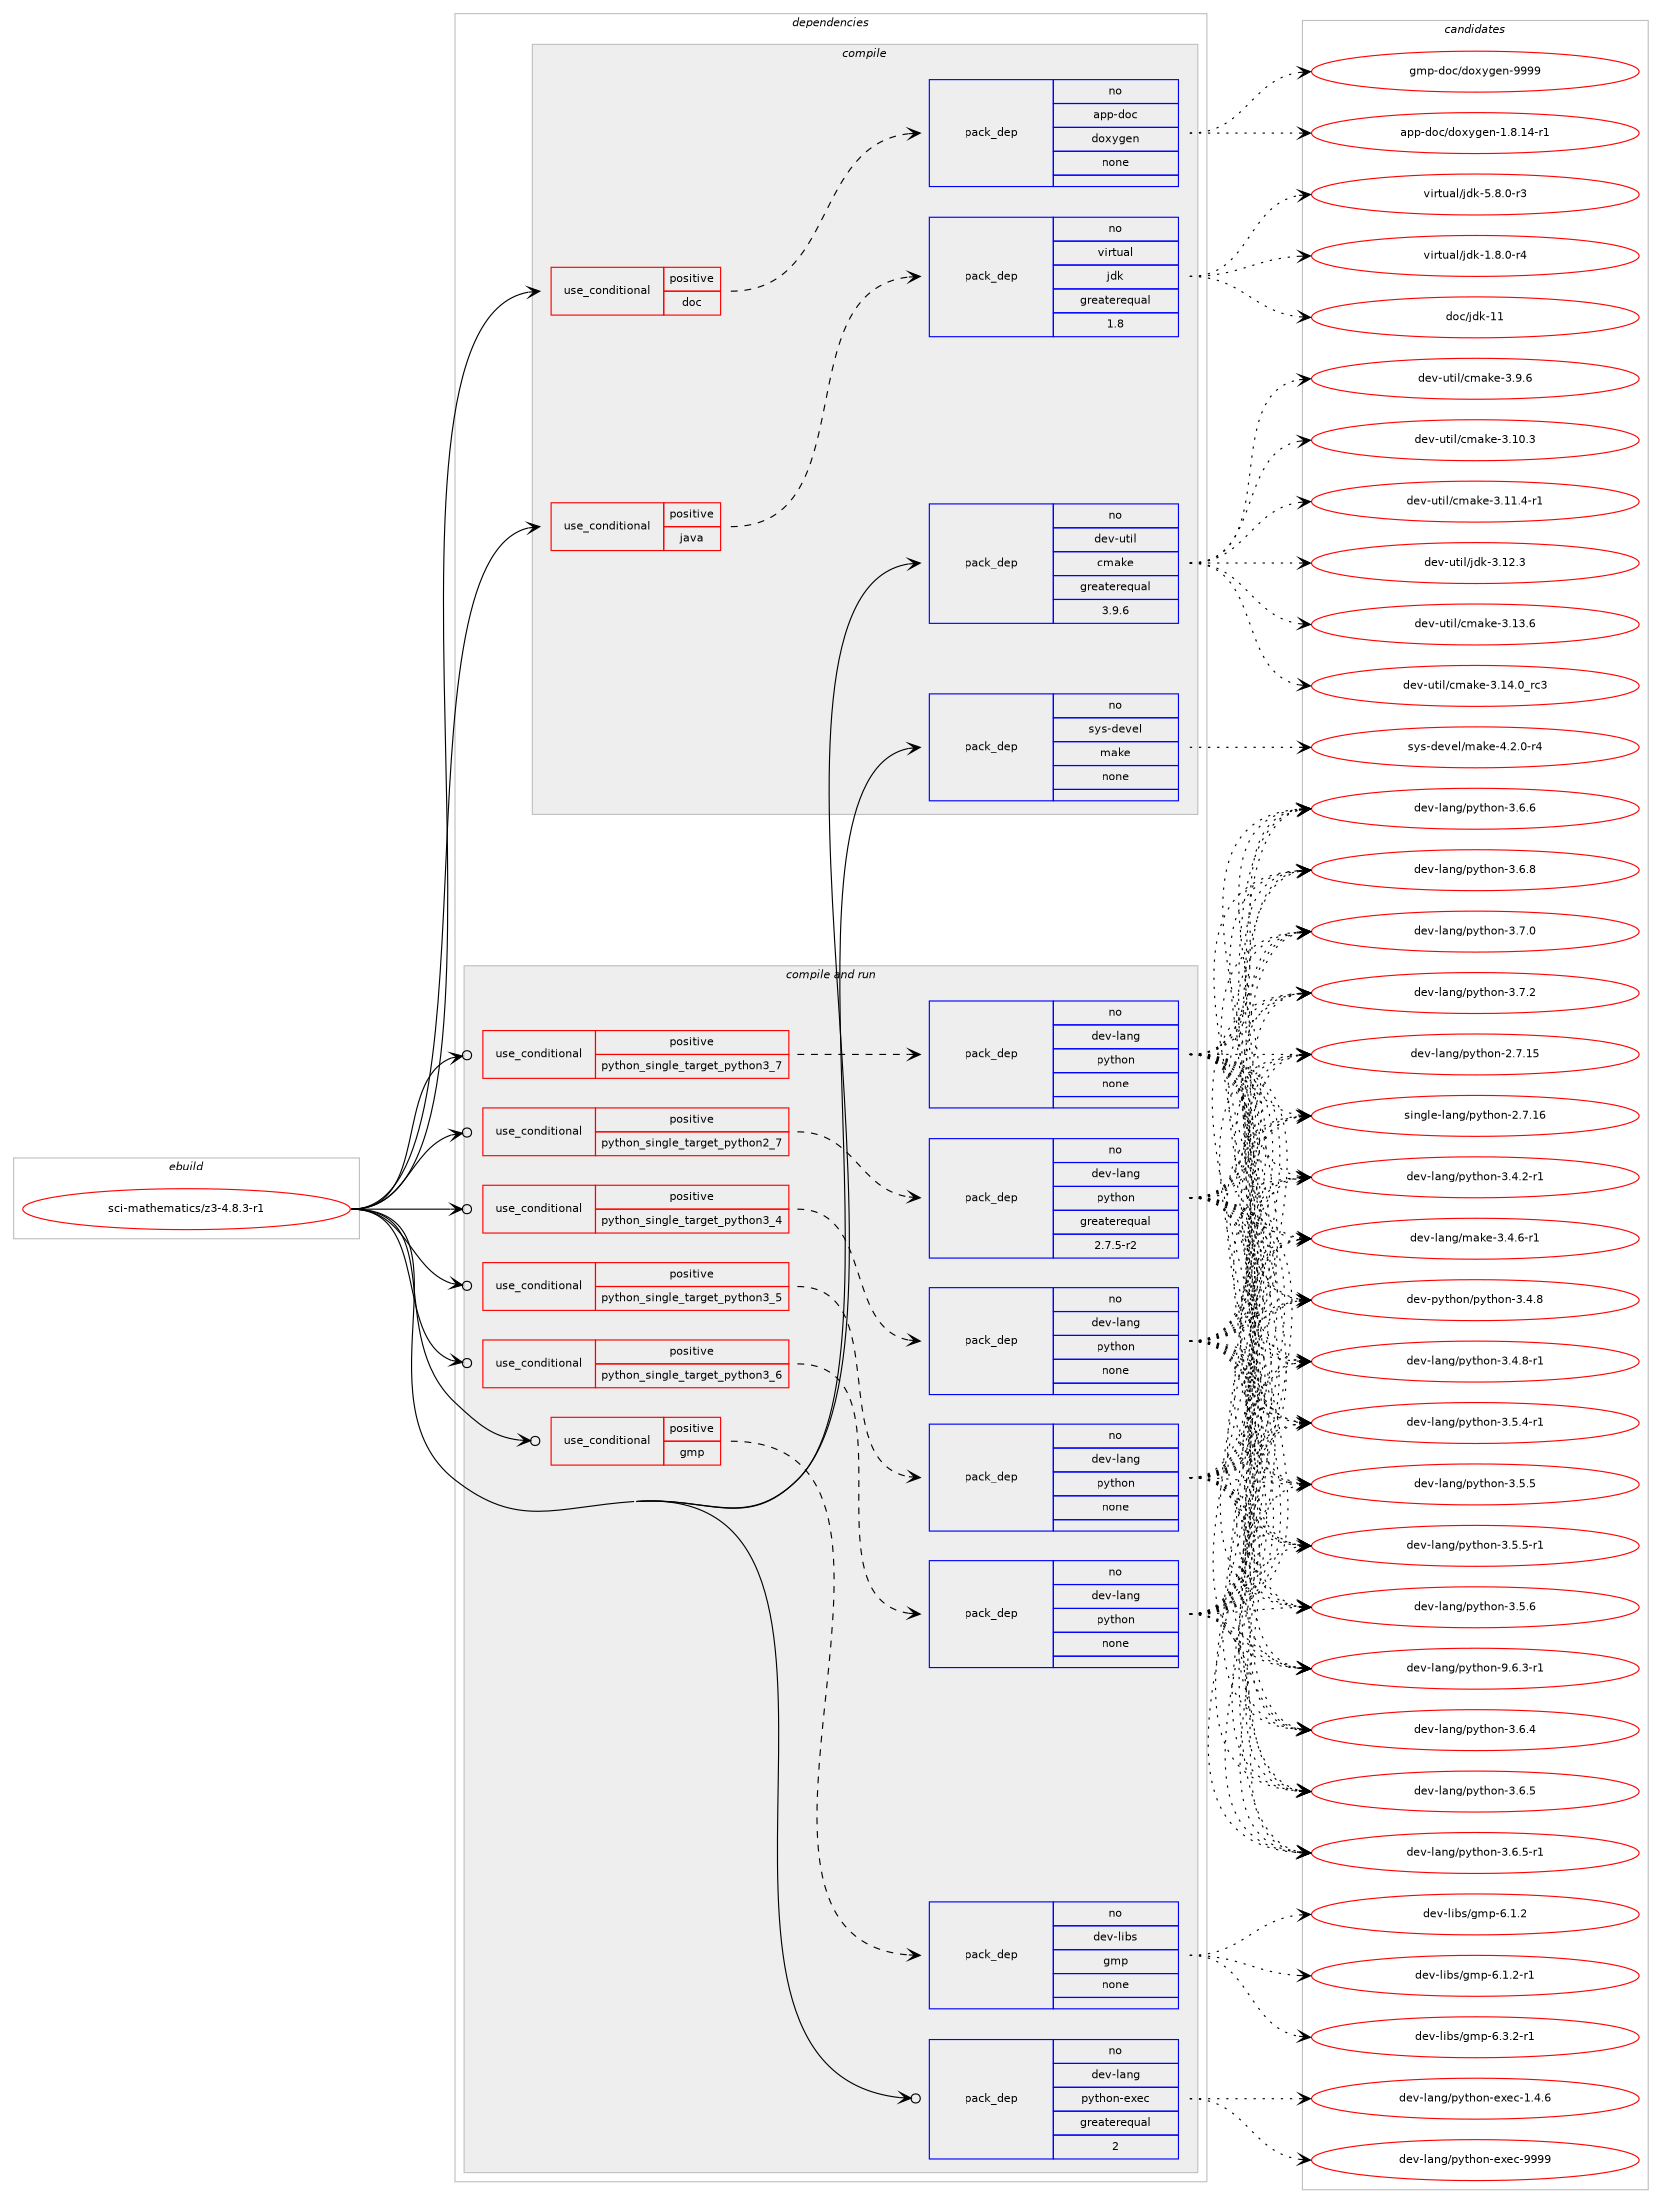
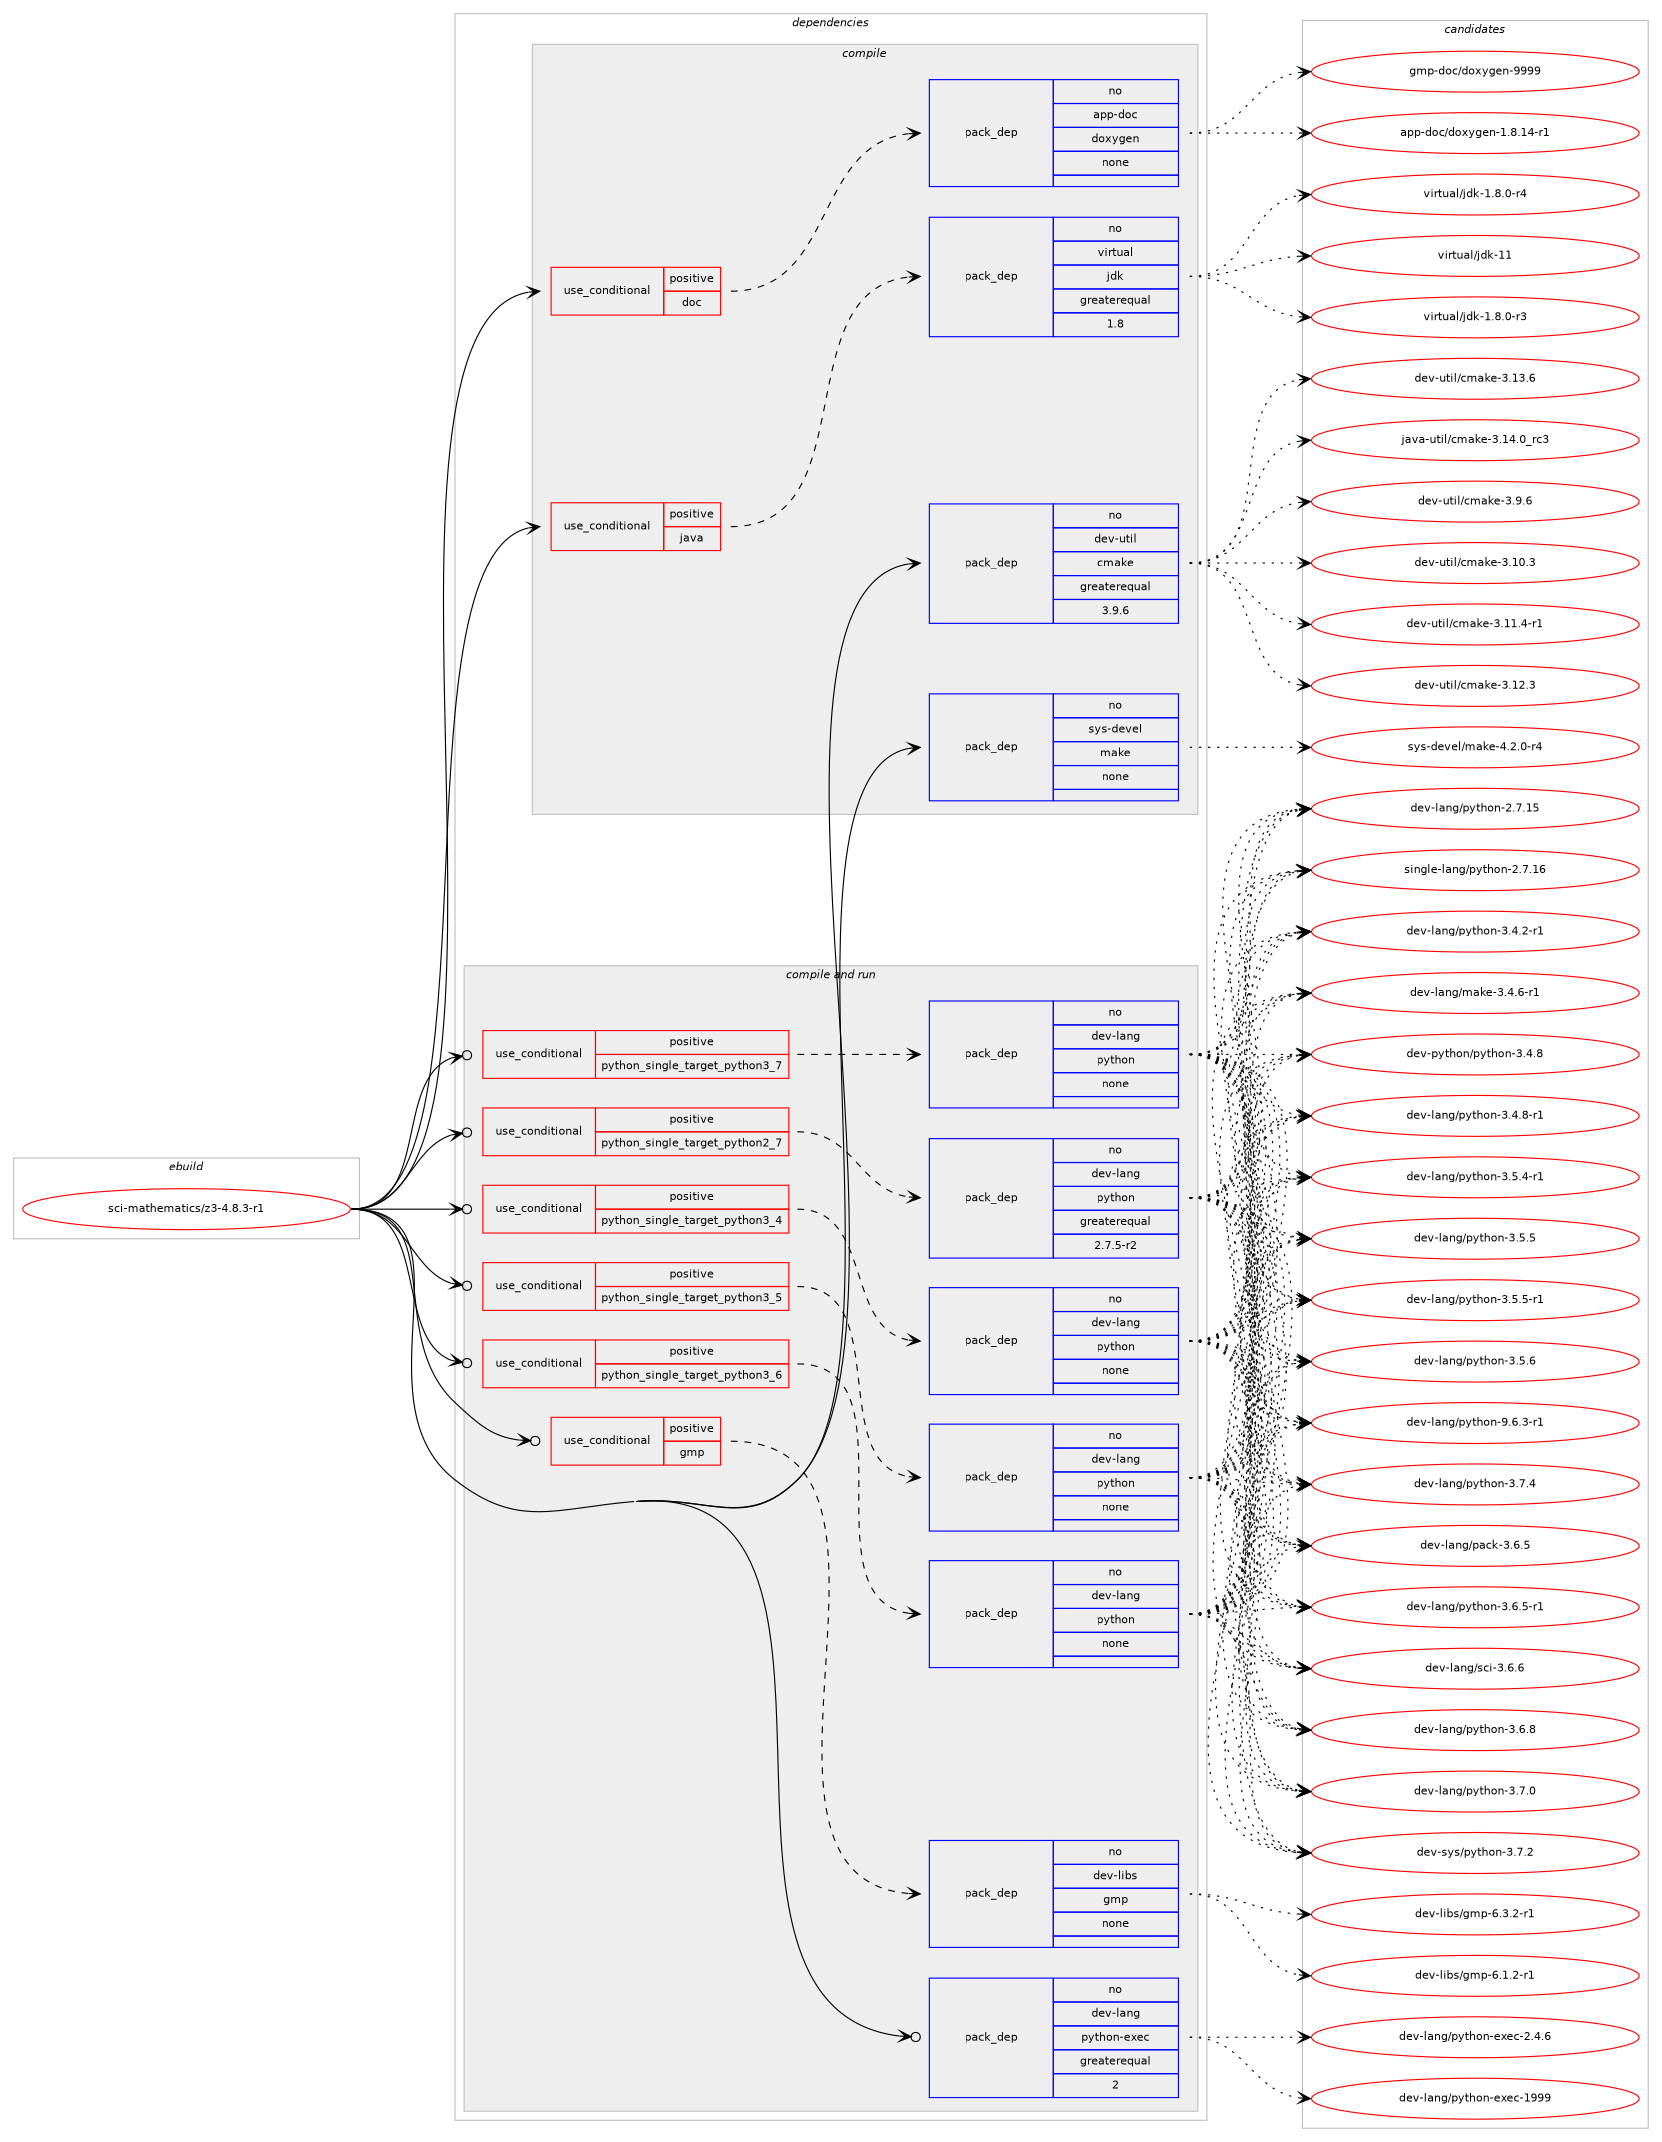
node "virtual/jdk-5.8.0-r3": label "virtual/jdk-5.8.0-r3" -> "virtual/jdk-1.8.0-r3"
node "doc/jdk-11": label "doc/jdk-11" -> "virtual/jdk-11"
node "dev-util/jdk-3.12.3": label "dev-util/jdk-3.12.3" -> "dev-util/cmake-3.12.3"
node "dev-util/cmake-3.14.0_rc3": label "dev-util/cmake-3.14.0_rc3" -> "java-util/cmake-3.14.0_rc3"
node "dev-lang/python-3.6.6": label "dev-lang/python-3.6.6" -> "dev-lang/sci-3.6.6"
node "dev-lang/python-3.7.2": label "dev-lang/python-3.7.2" -> "dev-sys/python-3.7.2"
node "dev-lang/python-3.6.4": label "dev-lang/python-3.6.4" -> "dev-lang/python-3.7.4"
node "dev-lang/python-3.6.5": label "dev-lang/python-3.6.5" -> "dev-lang/pack-3.6.5"
node "dev-libs/gmp-6.1.2": removed
node "dev-lang/python-exec-1.4.6": label "dev-lang/python-exec-1.4.6" -> "dev-lang/python-exec-2.4.6"
node "dev-lang/python-exec-9999": label "dev-lang/python-exec-9999" -> "dev-lang/python-exec-1999"
